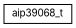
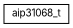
node "aip39068_t": label "aip39068_t" -> "aip31068_t"
